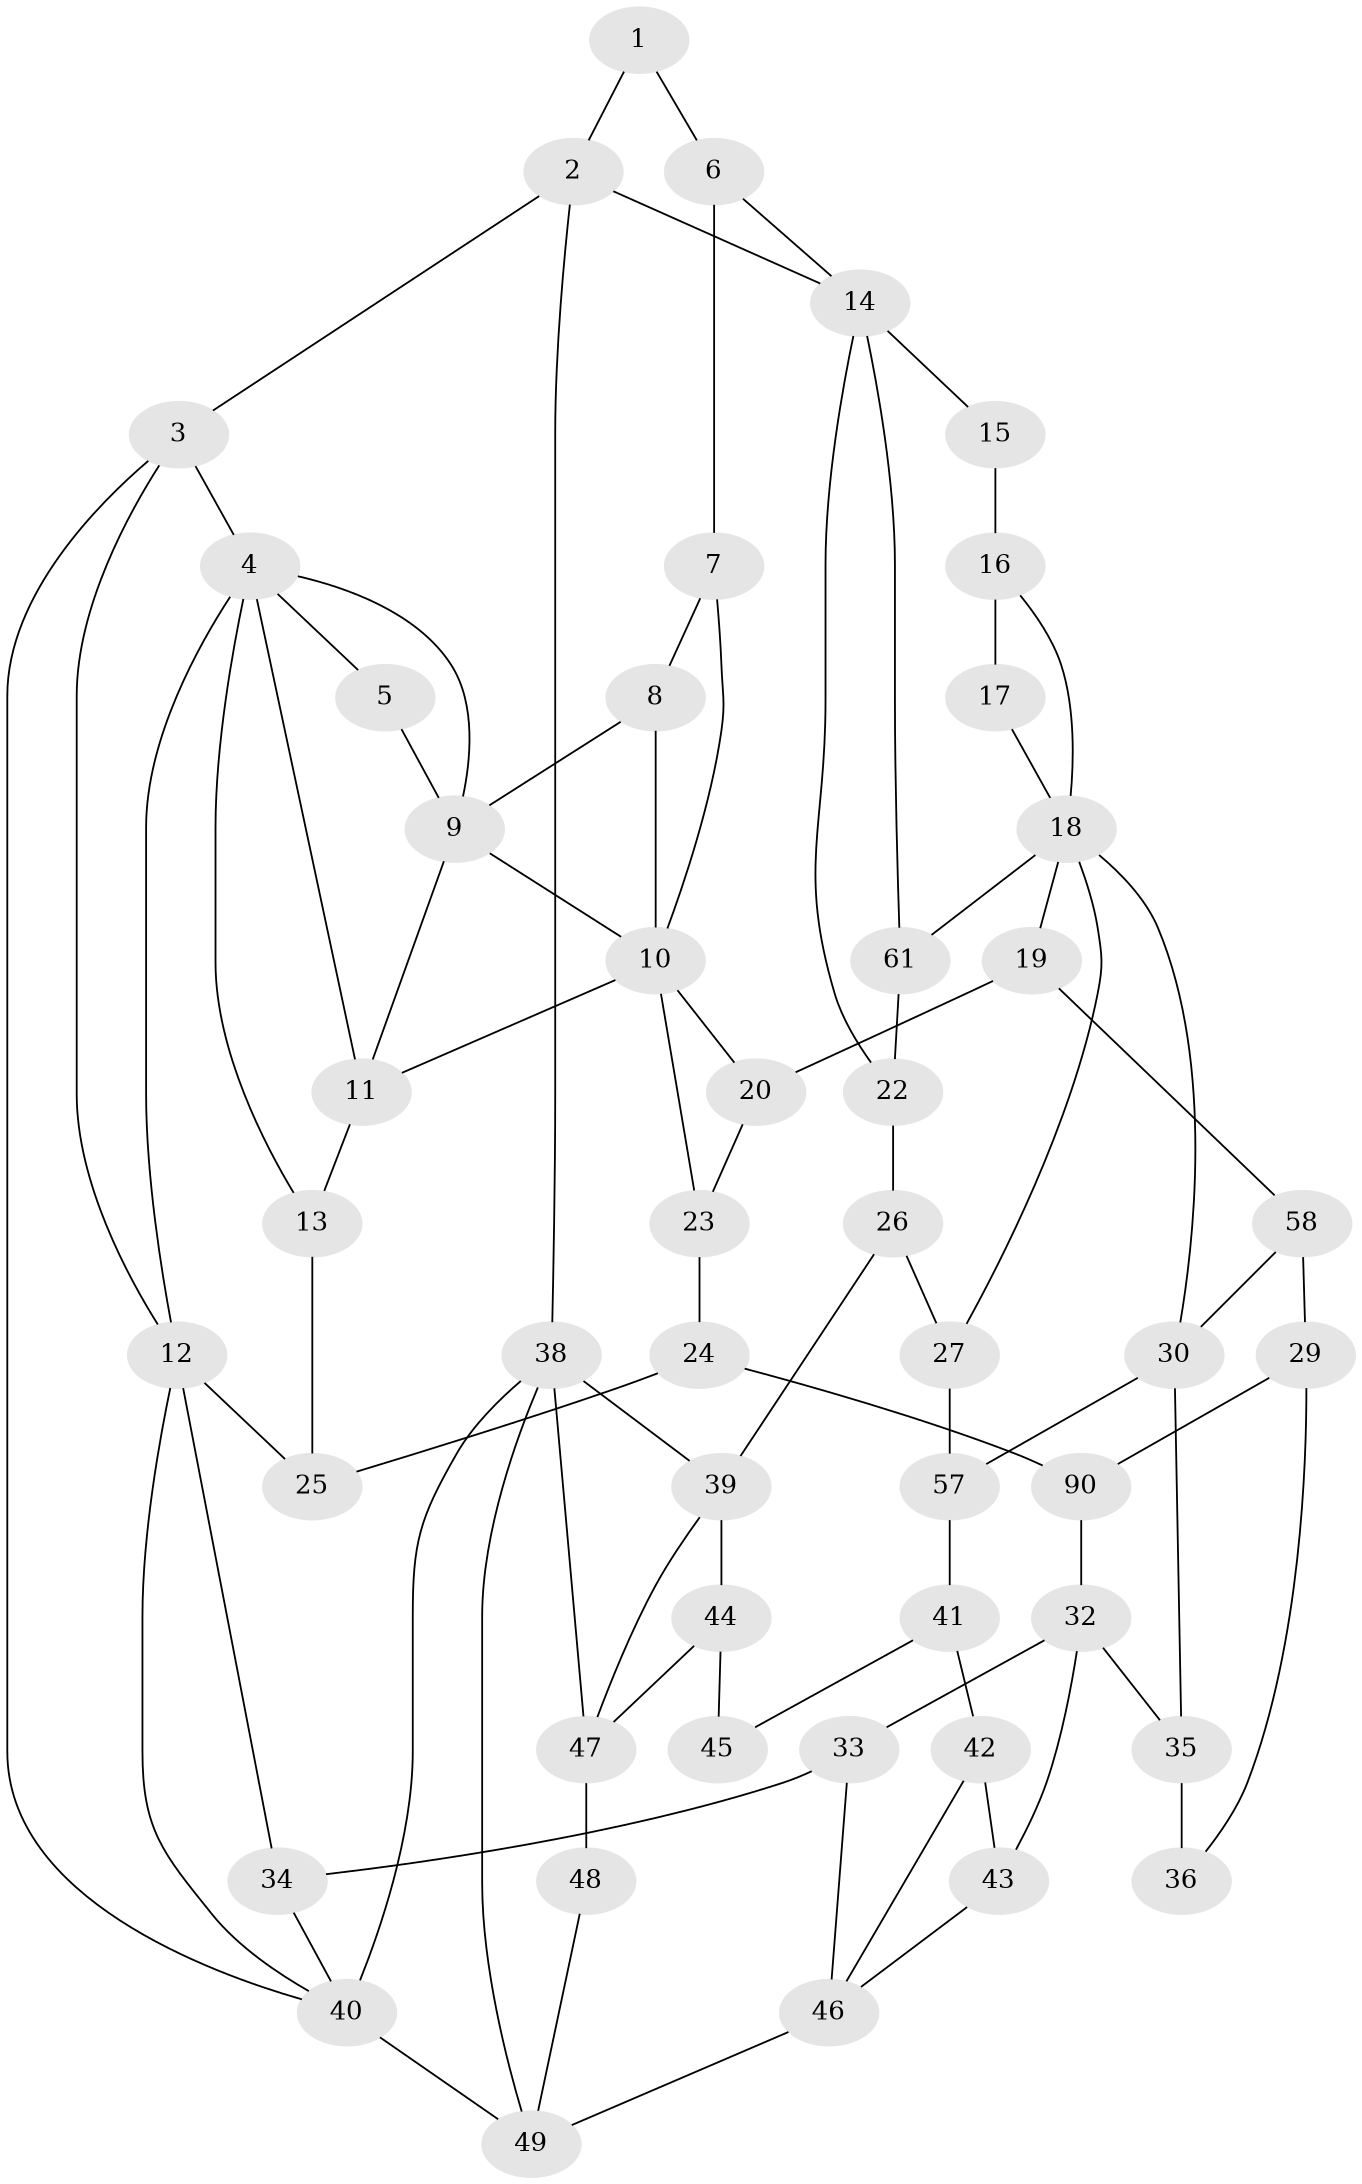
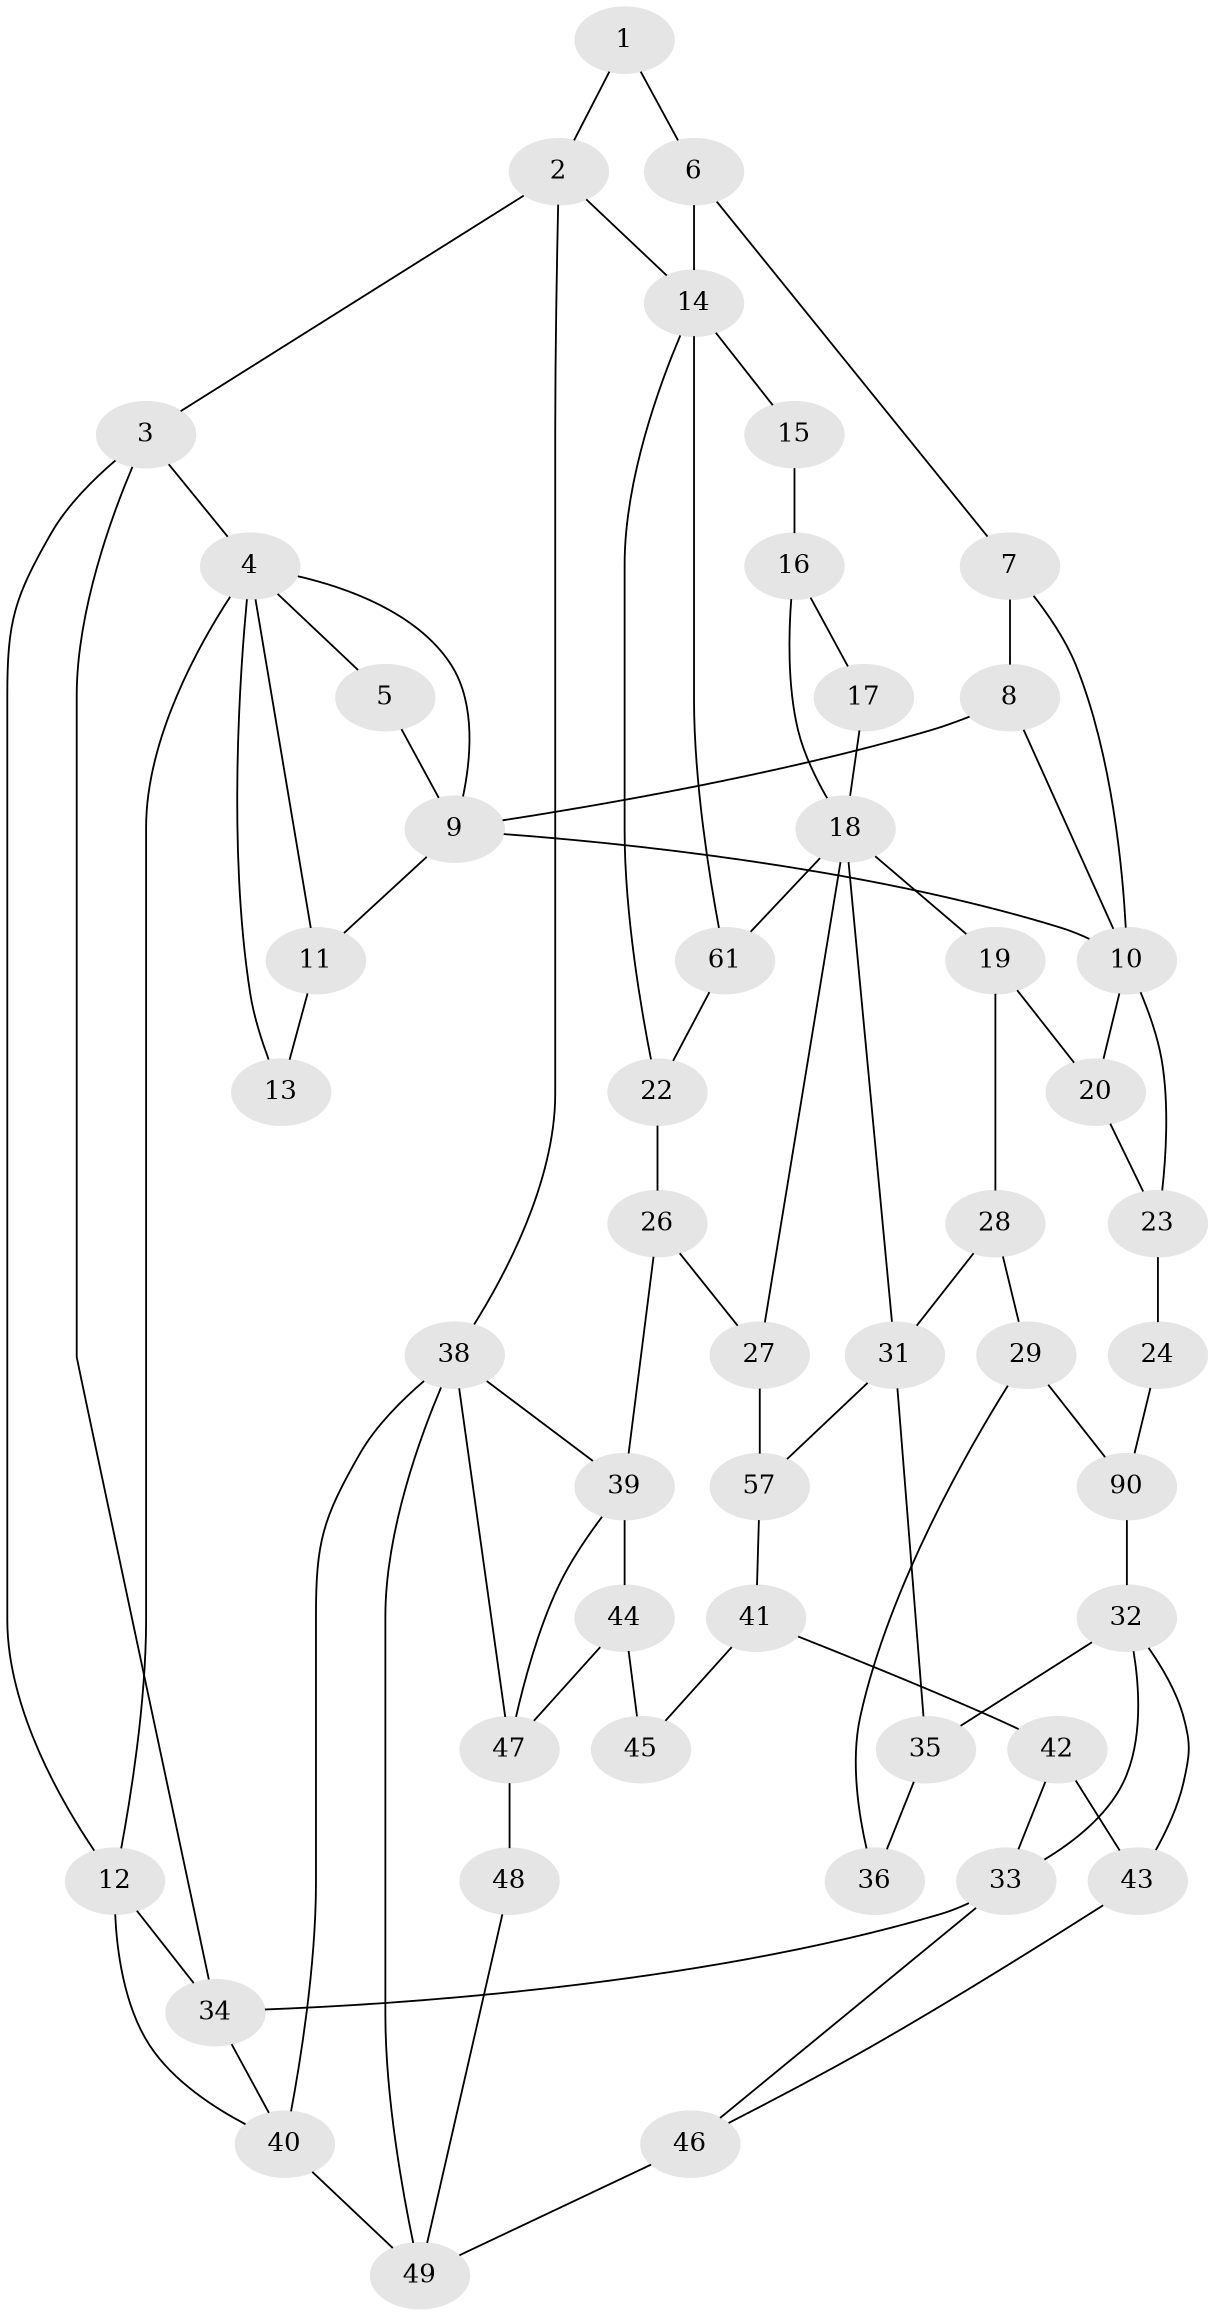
edge "10" -- "11": removed
node "58": label "58" -> "28"
edge "3" -- "40": now "3" -- "34"
node "30": label "30" -> "31"
node "25": removed
edge "42" -- "46": now "42" -- "33"
